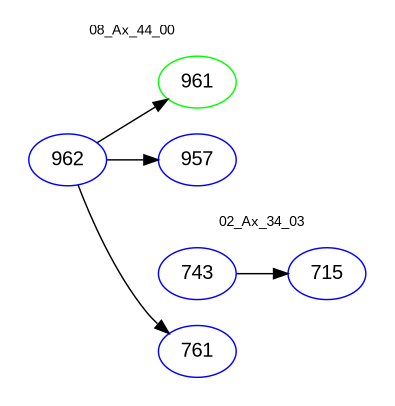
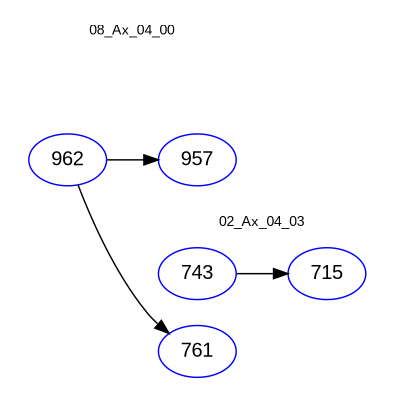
cluster "08_Ax_44_00": label "08_Ax_44_00" -> "08_Ax_04_00"
node "961": removed
cluster "02_Ax_34_03": label "02_Ax_34_03" -> "02_Ax_04_03"
